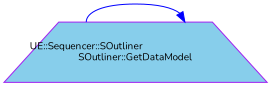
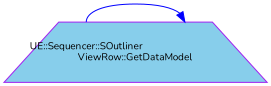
node "UE::Sequencer::SOutliner SOutliner::GetDataModel": label "UE::Sequencer::SOutliner SOutliner::GetDataModel" -> "UE::Sequencer::SOutliner ViewRow::GetDataModel"
